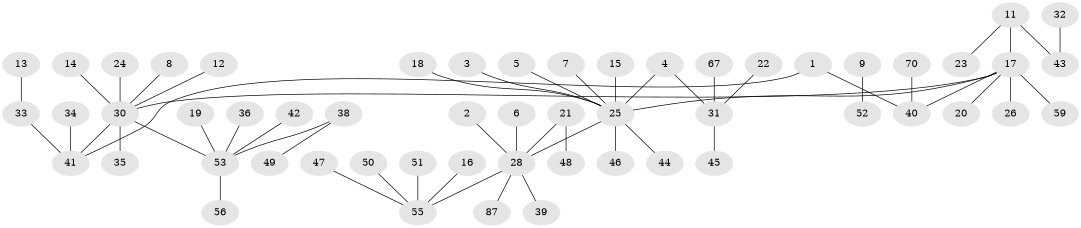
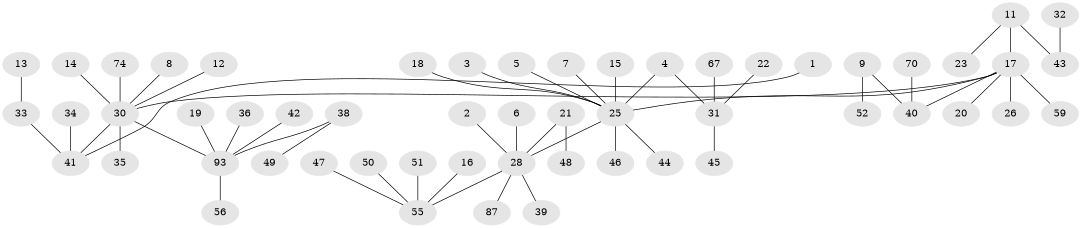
node "24": label "24" -> "74"
edge "1" -- "40": now "9" -- "40"
node "53": label "53" -> "93"
